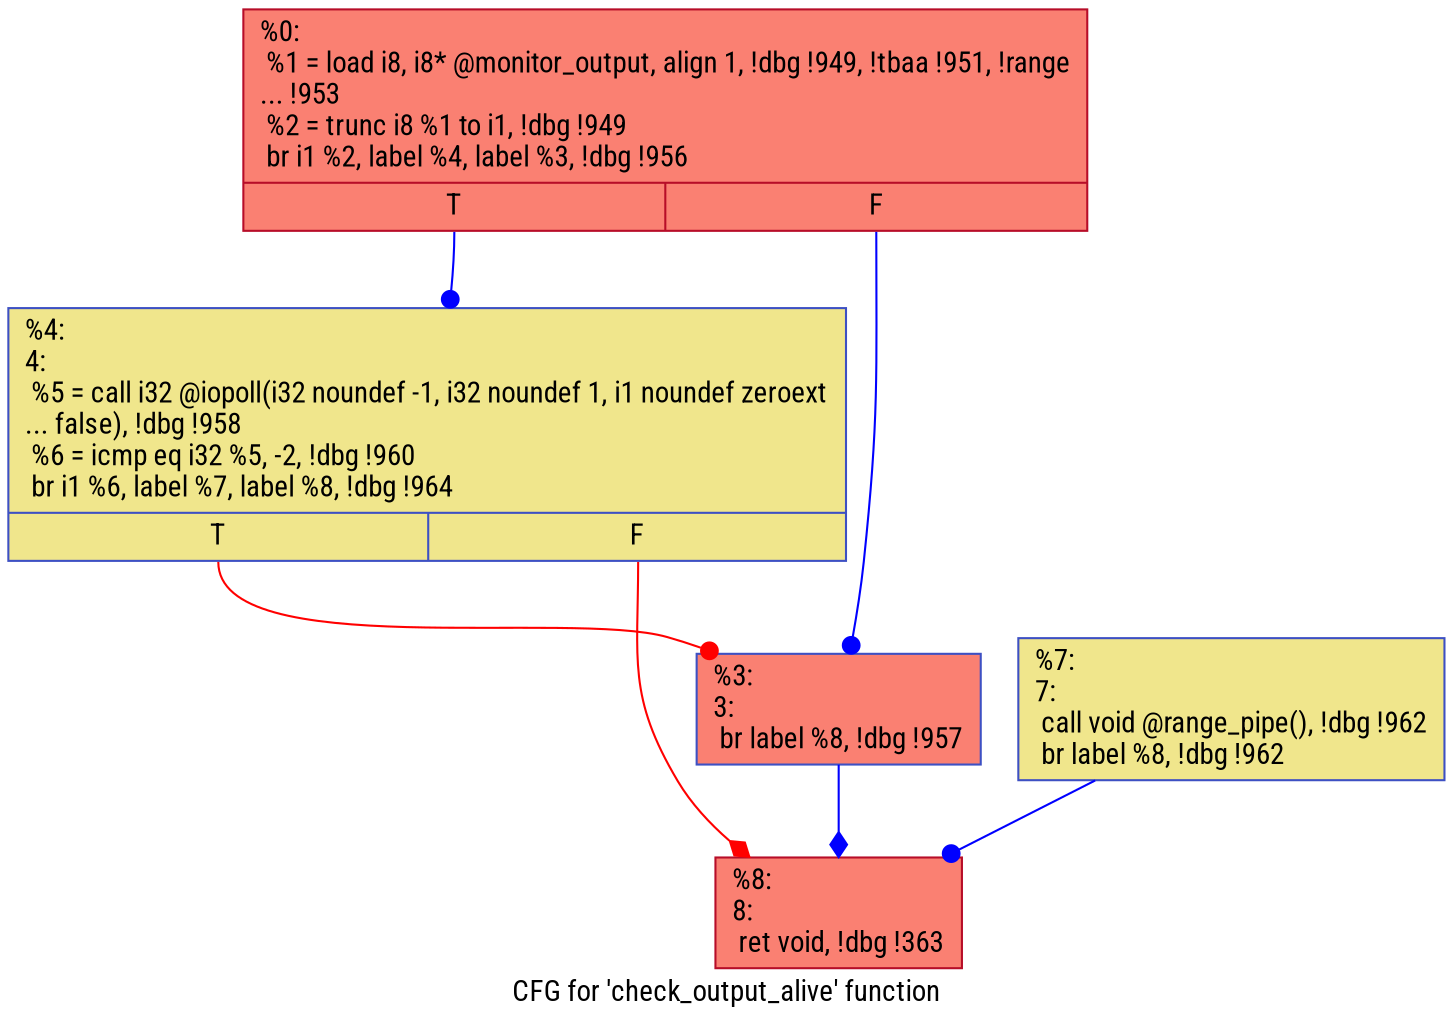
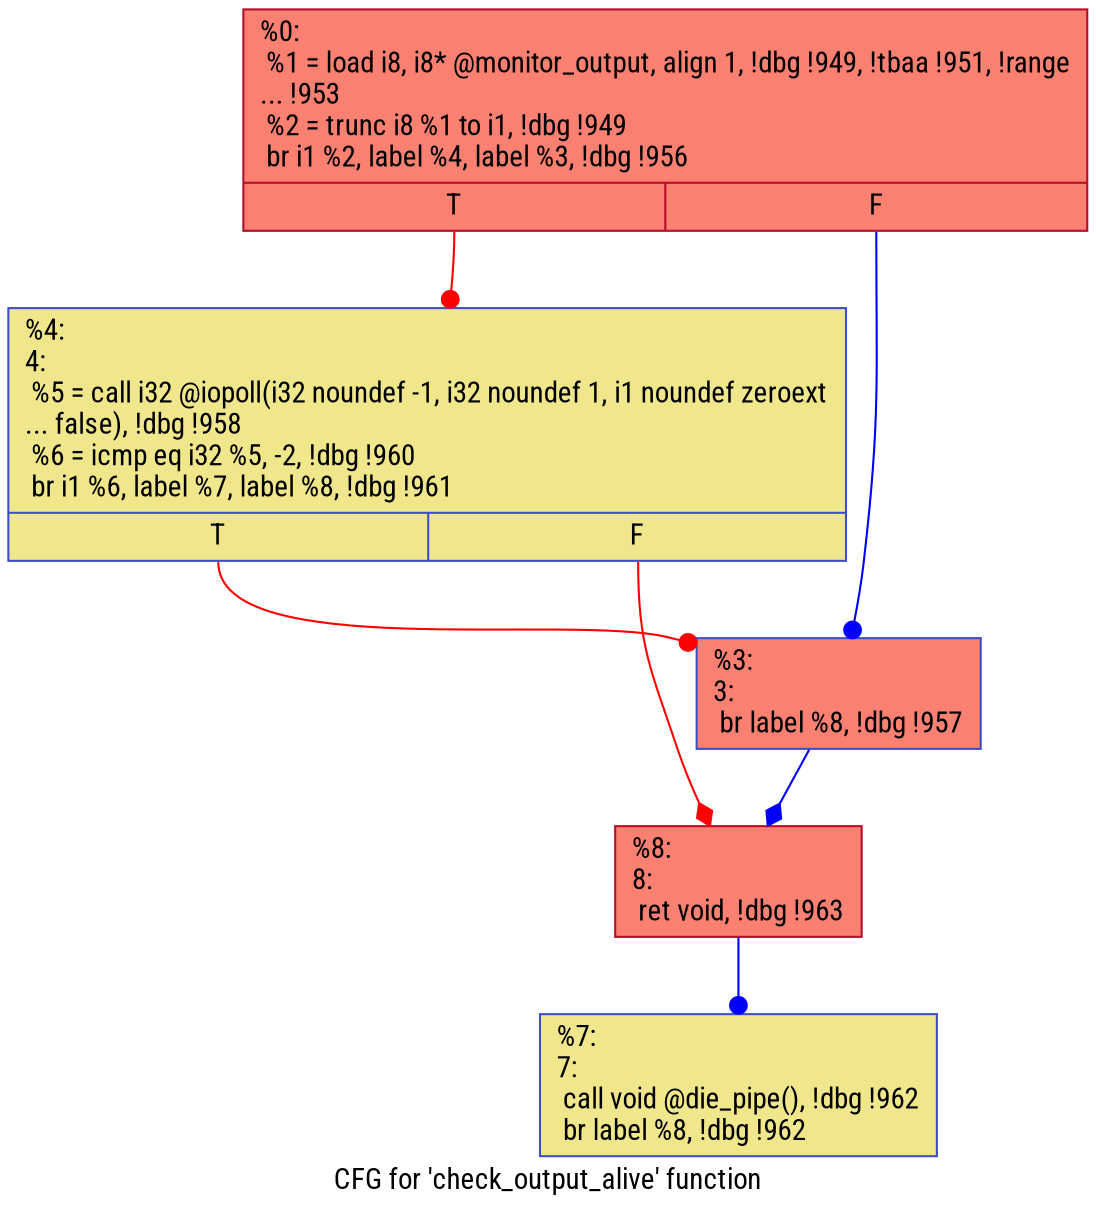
edge "%0:" -> "%4:": color blue -> red
node "%4:": text "br i1 %6, label %7, label %8, !dbg !964" -> "br i1 %6, label %7, label %8, !dbg !961"
node "%7:": text "call void @range_pipe(), !dbg !962" -> "call void @die_pipe(), !dbg !962"
edge "%7:" -> "%8:": reversed
node "%8:": text "ret void, !dbg !363" -> "ret void, !dbg !963"
